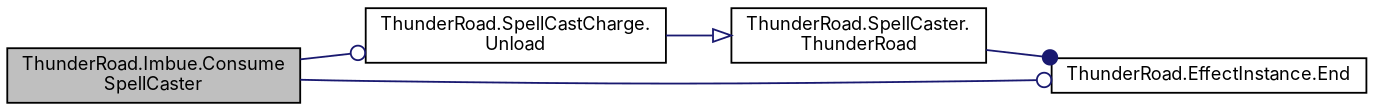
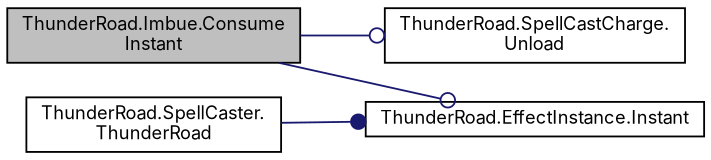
edge "ThunderRoad.SpellCastCharge. Unload" -> "ThunderRoad.SpellCaster. ThunderRoad": removed
node "ThunderRoad.Imbue.Consume SpellCaster": label "ThunderRoad.Imbue.Consume SpellCaster" -> "ThunderRoad.Imbue.Consume Instant"
node "ThunderRoad.EffectInstance.End": label "ThunderRoad.EffectInstance.End" -> "ThunderRoad.EffectInstance.Instant"
